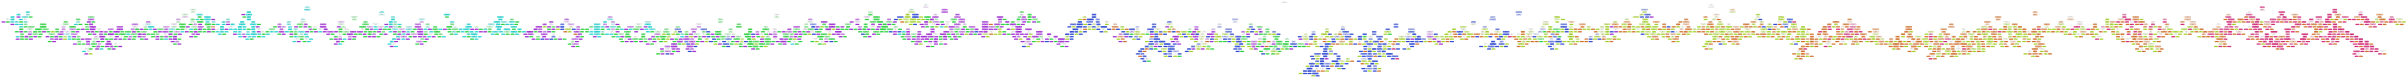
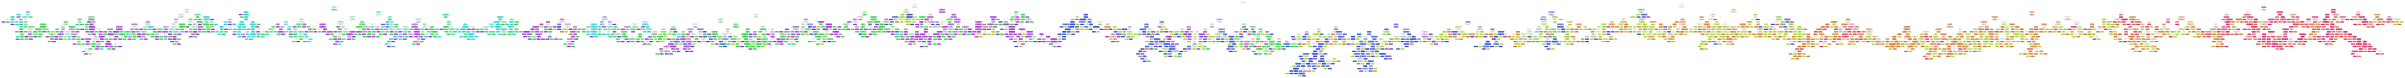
node "gini = 0.0 samples = 11 value = [0, 0, 0, 11, 0, 0, 0]": added
node "gini = 0.0 samples = 21 value = [21, 0, 0, 0, 0, 0, 0]": added
